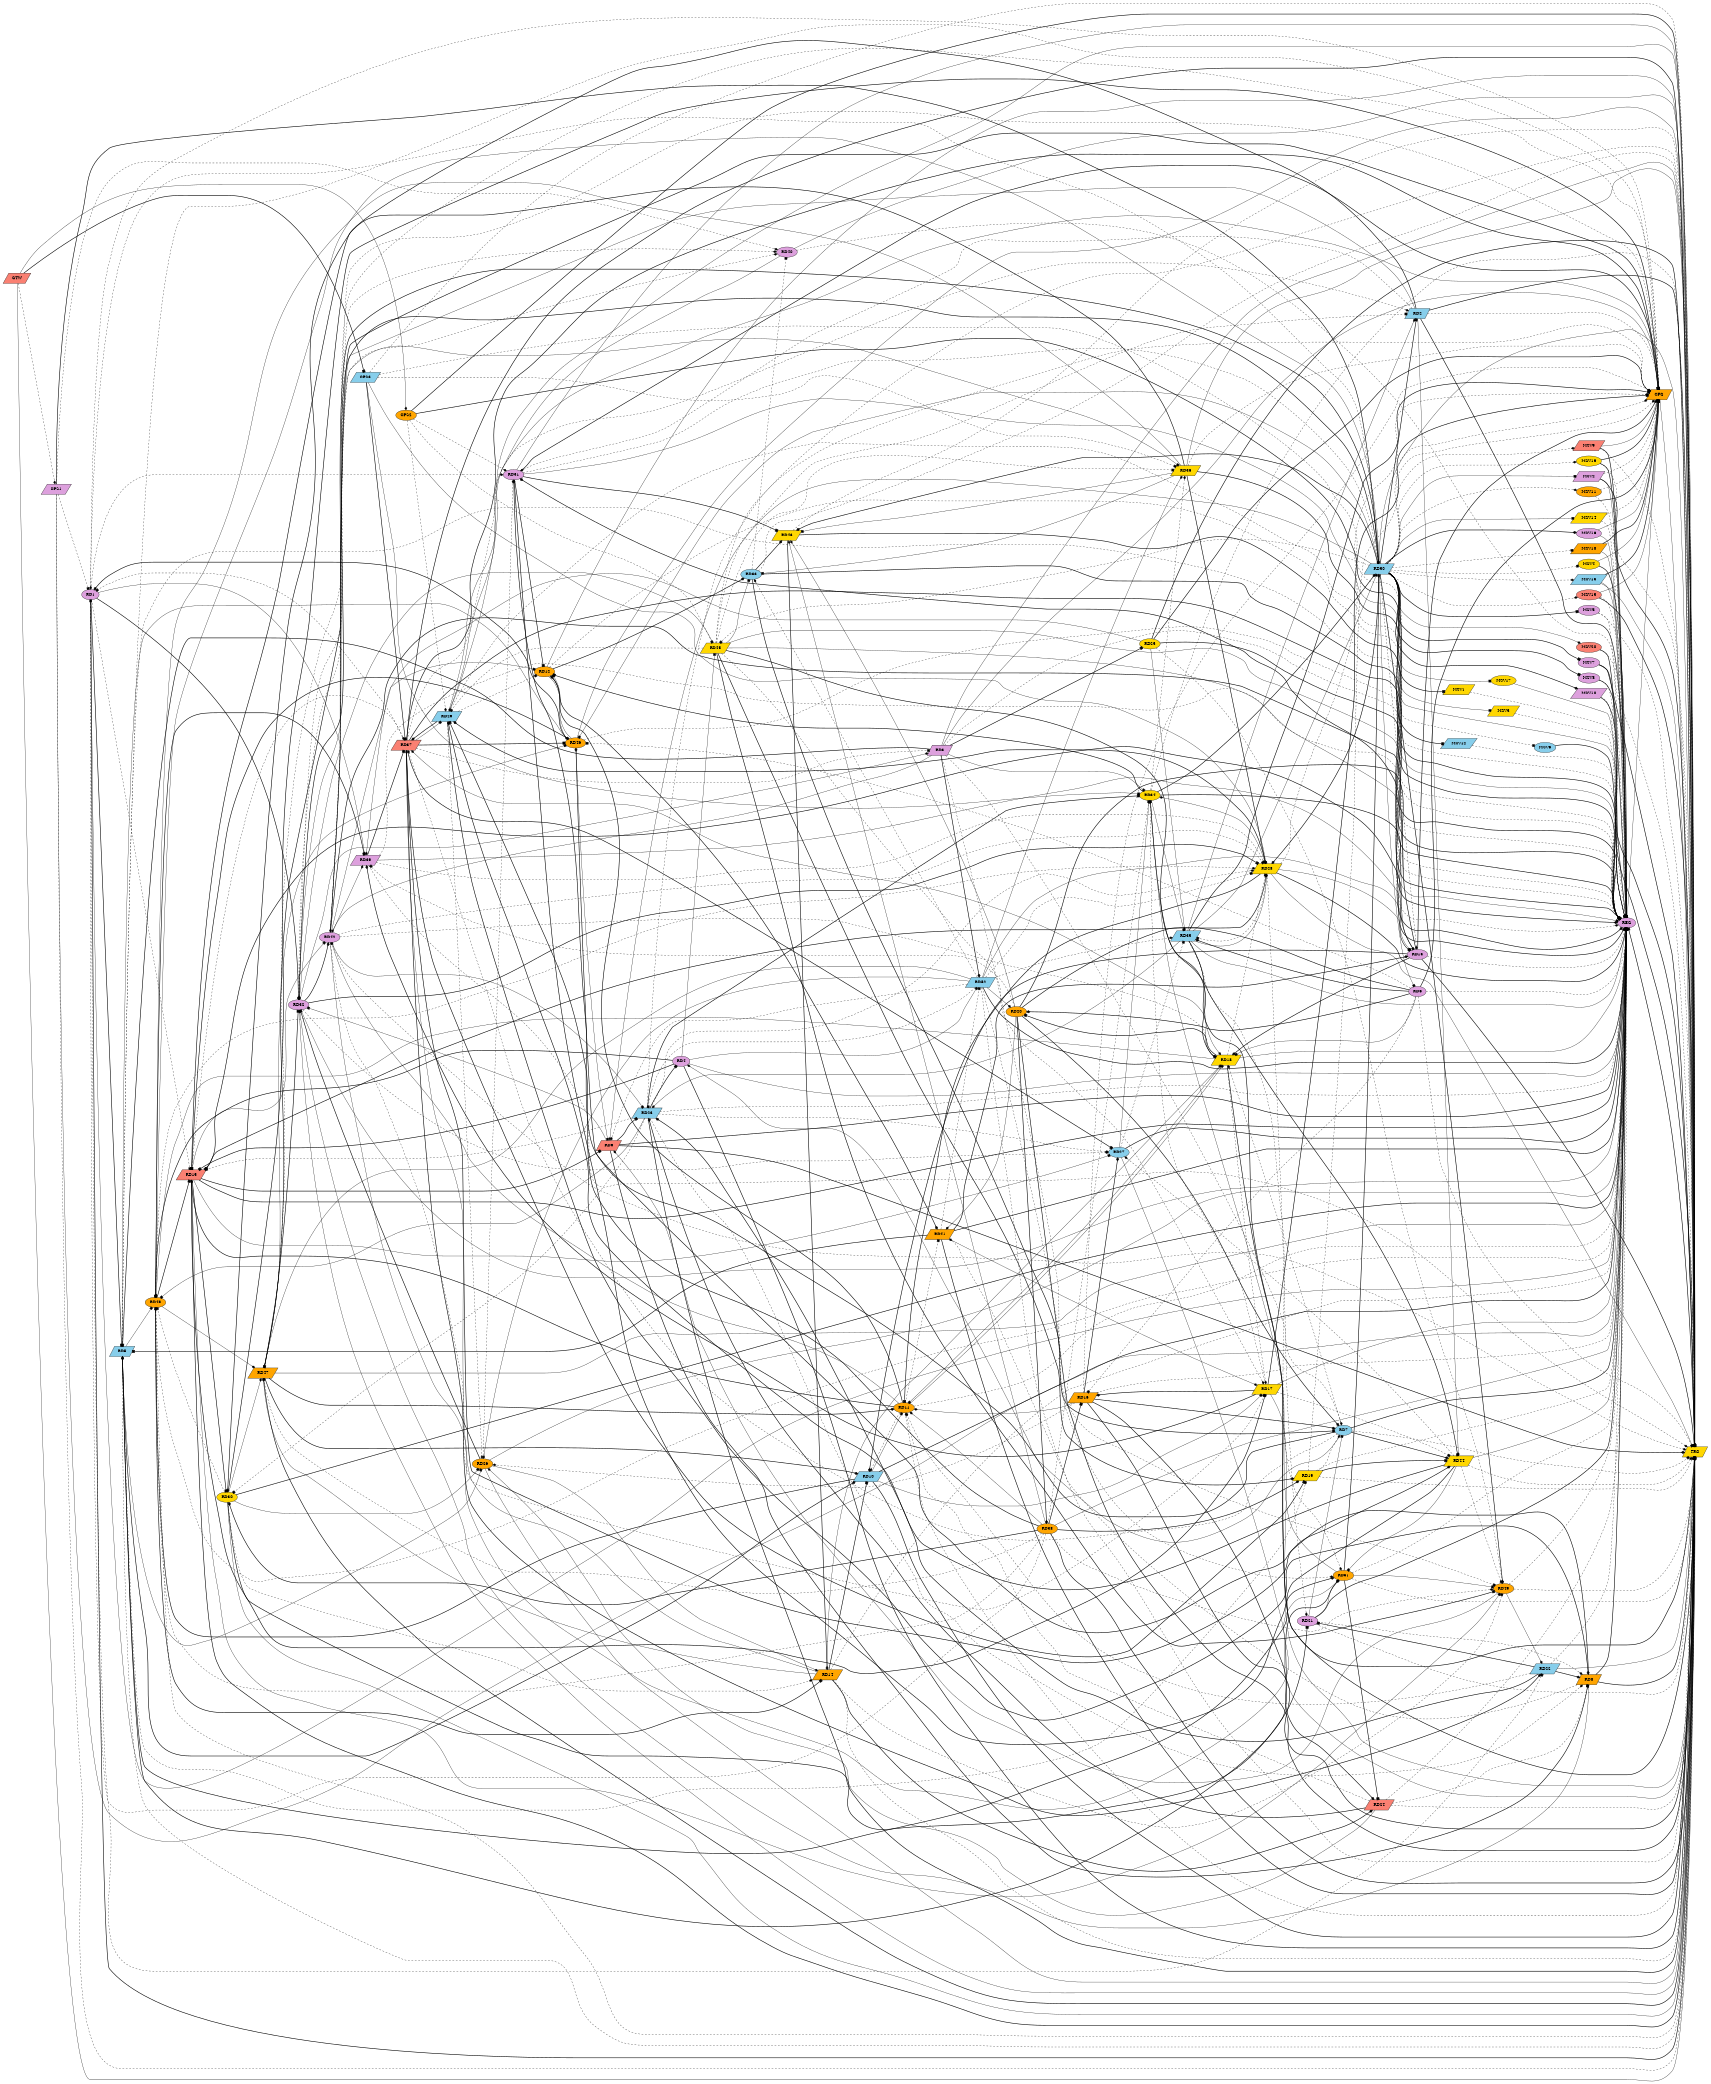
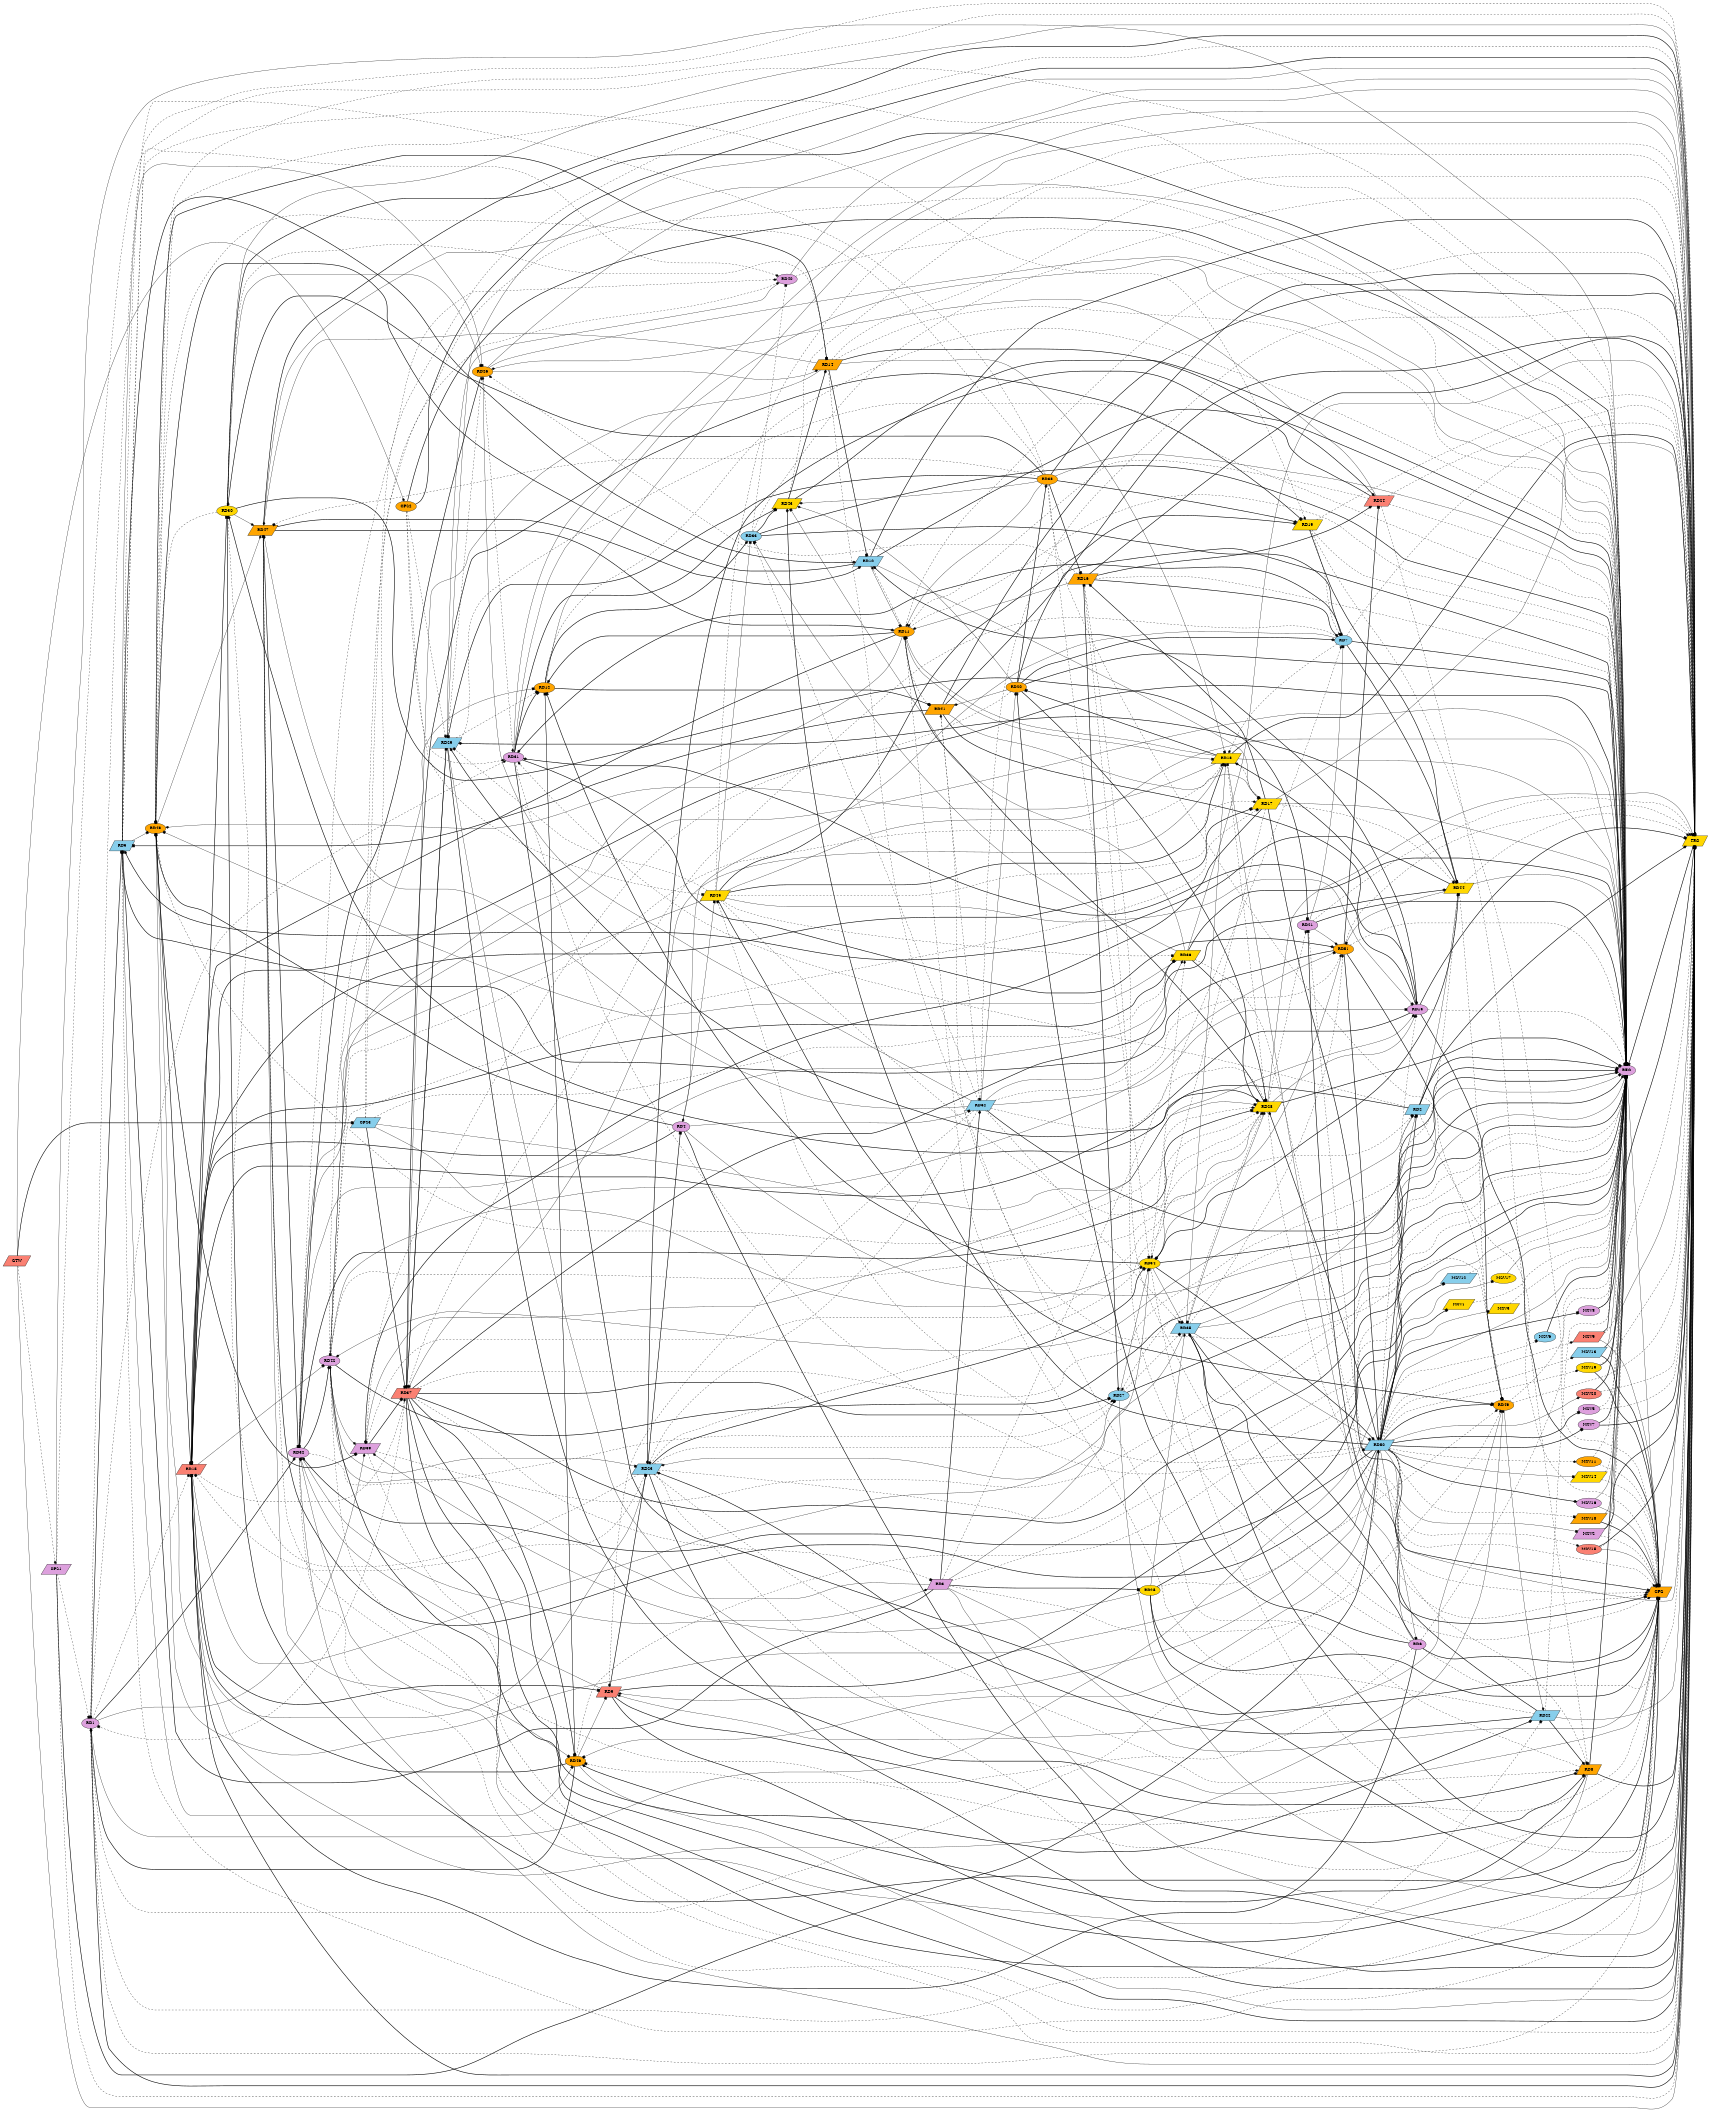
node "MSV4": removed
node "MSV10": removed
edge "RD51" -> "RD49": style solid -> bold
